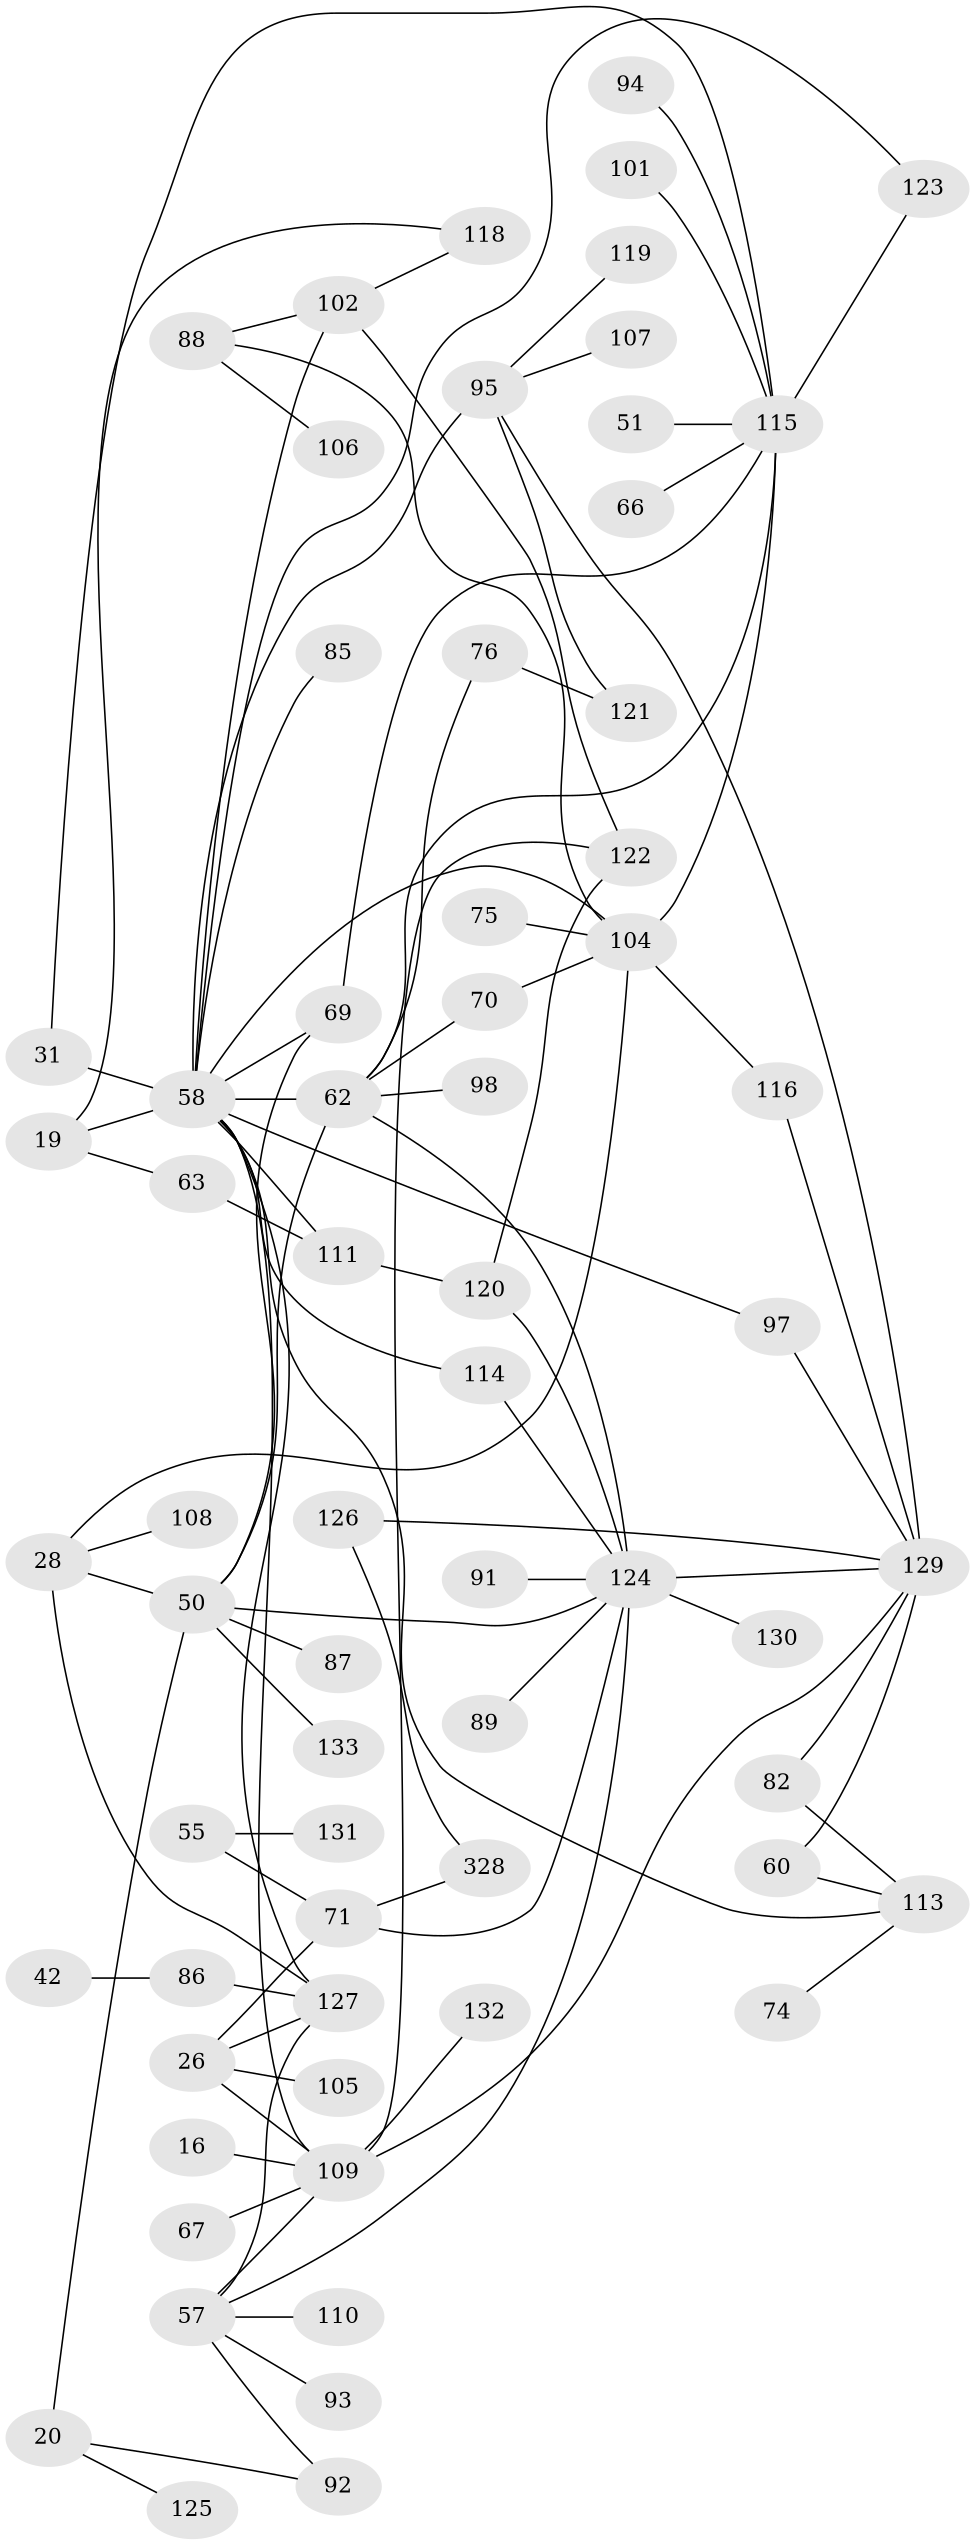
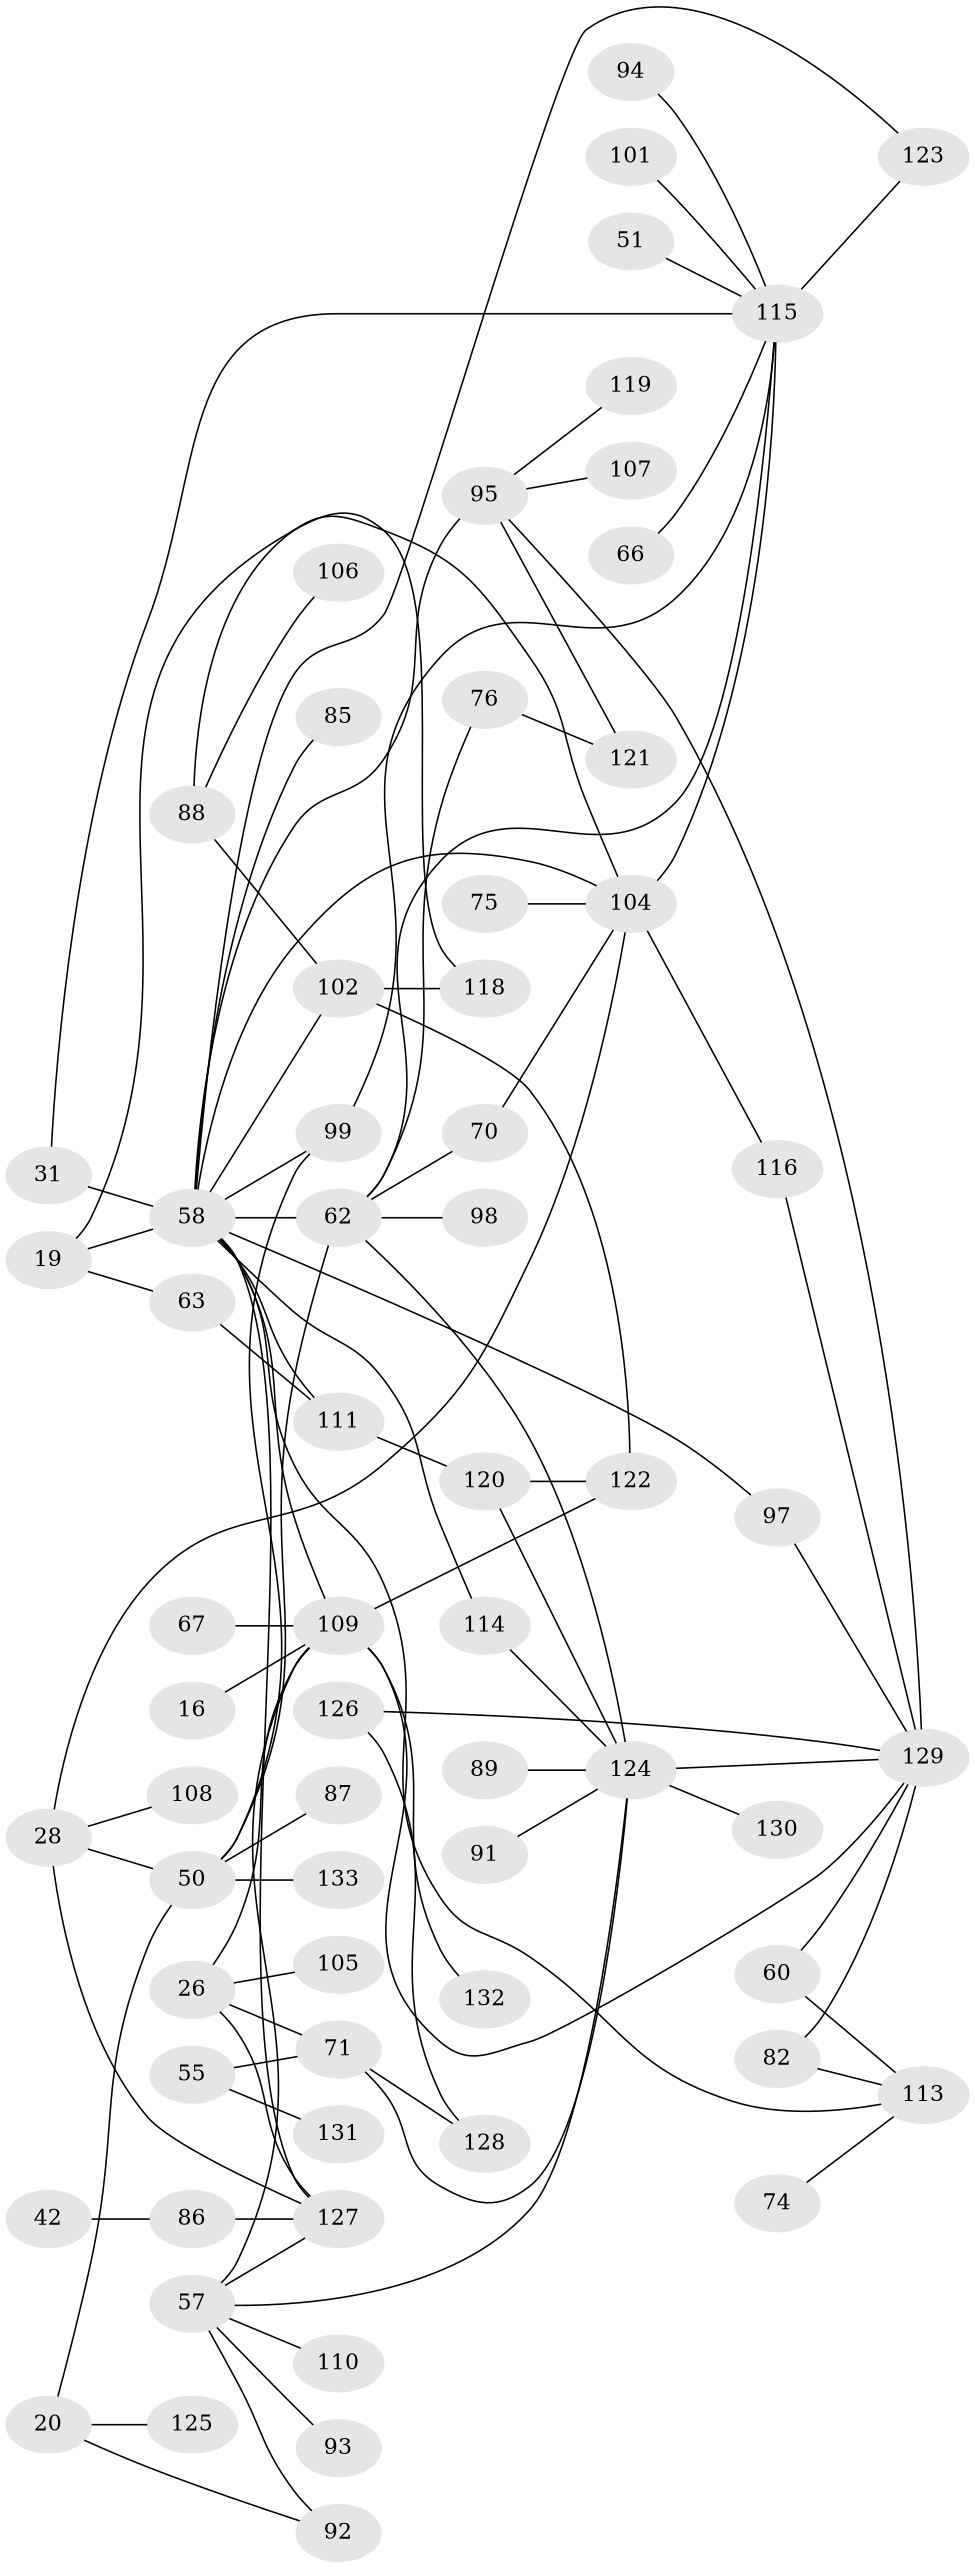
node "69": label "69" -> "99"
edge "124" -- "50": removed
node "328": label "328" -> "128"
